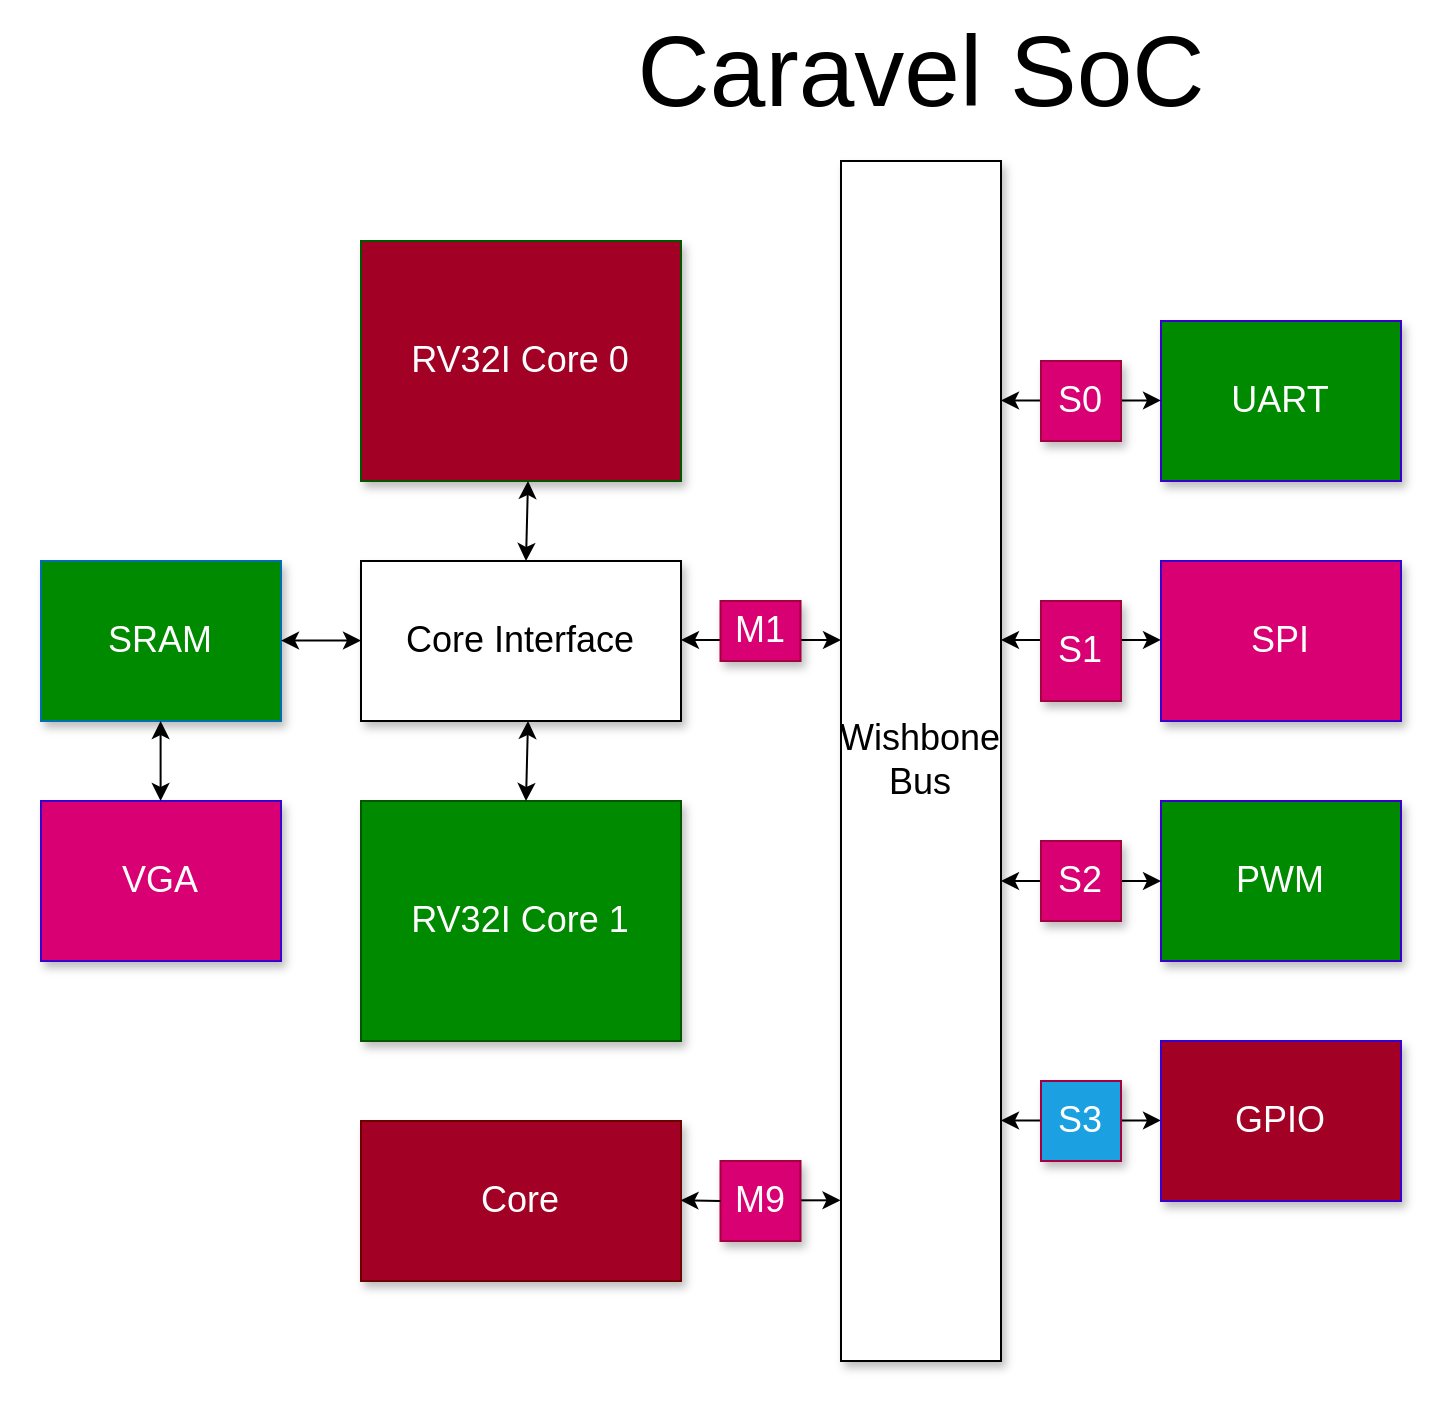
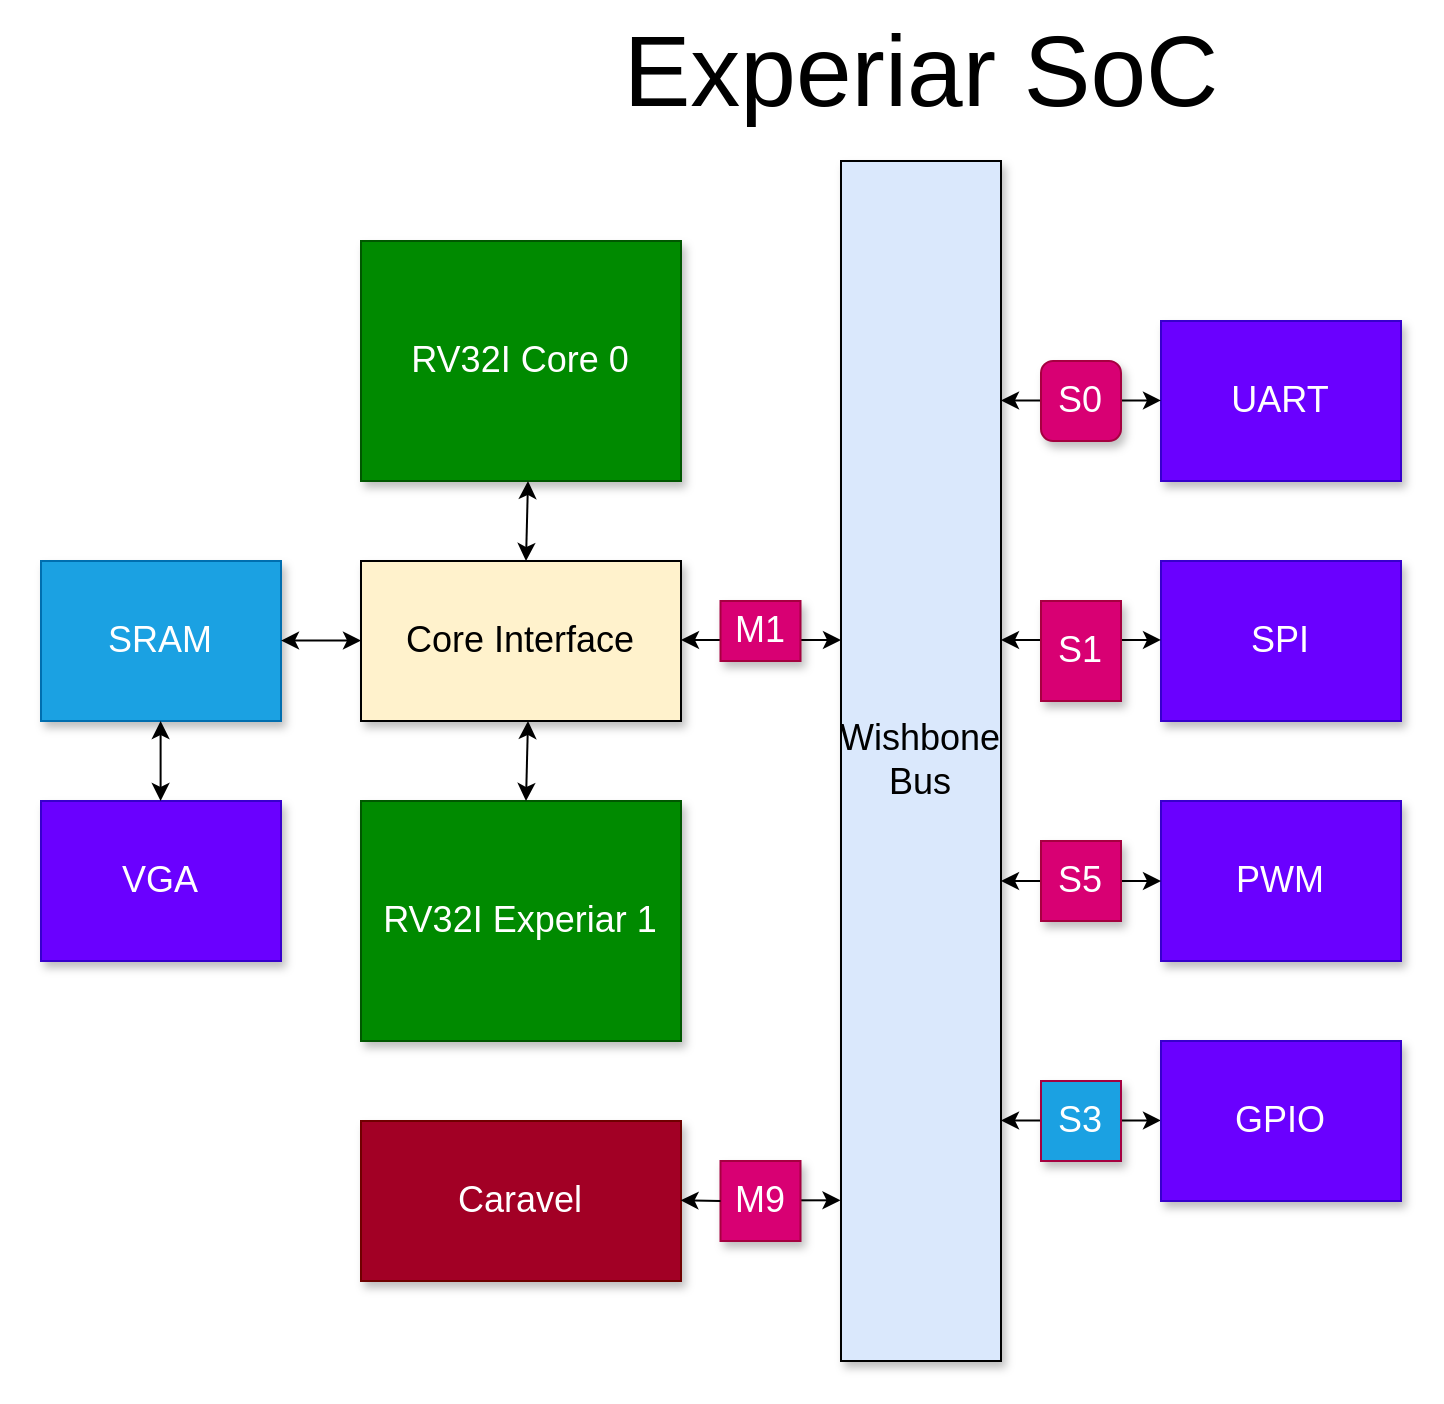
node "Caravel SoC": label "Caravel SoC" -> "Experiar SoC"
node "RV32I Core 0": fillcolor #a20025 -> #008a00
node "S0": shape rectangle -> rounded rectangle
node "UART": fillcolor #008a00 -> #6a00ff
node "SRAM": fillcolor #008a00 -> #1ba1e2
node "Core Interface": fillcolor #ffffff -> #fff2cc
node "SPI": fillcolor #d80073 -> #6a00ff
node "Wishbone Bus": fillcolor #ffffff -> #dae8fc
node "VGA": fillcolor #d80073 -> #6a00ff
node "S2": label "S2" -> "S5"
node "PWM": fillcolor #008a00 -> #6a00ff
node "RV32I Core 1": label "RV32I Core 1" -> "RV32I Experiar 1"
node "GPIO": fillcolor #a20025 -> #6a00ff
node "Core": label "Core" -> "Caravel"
